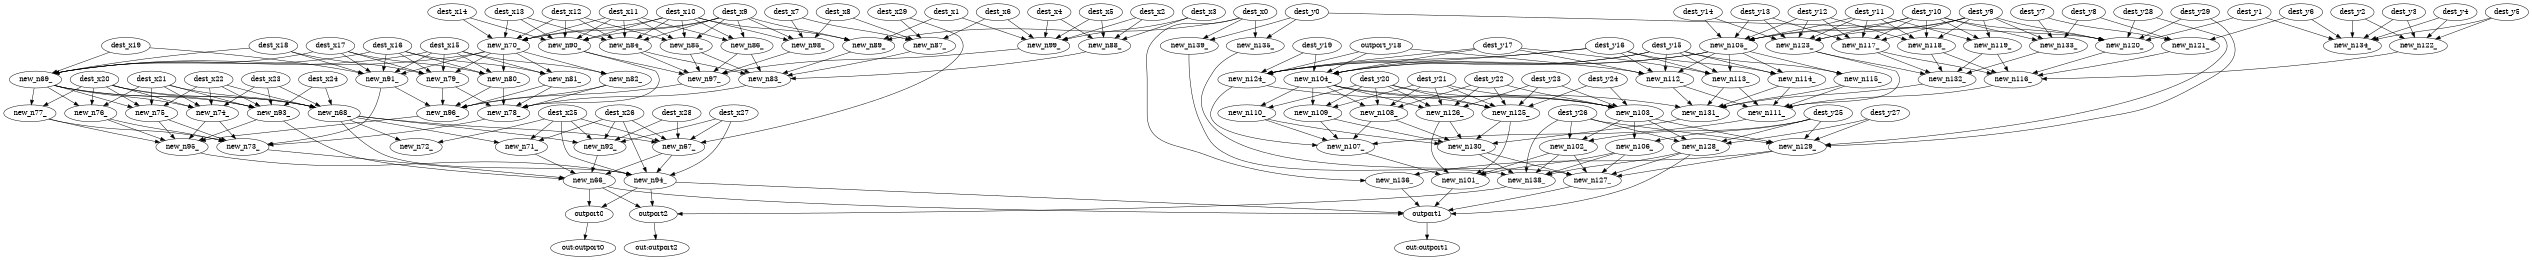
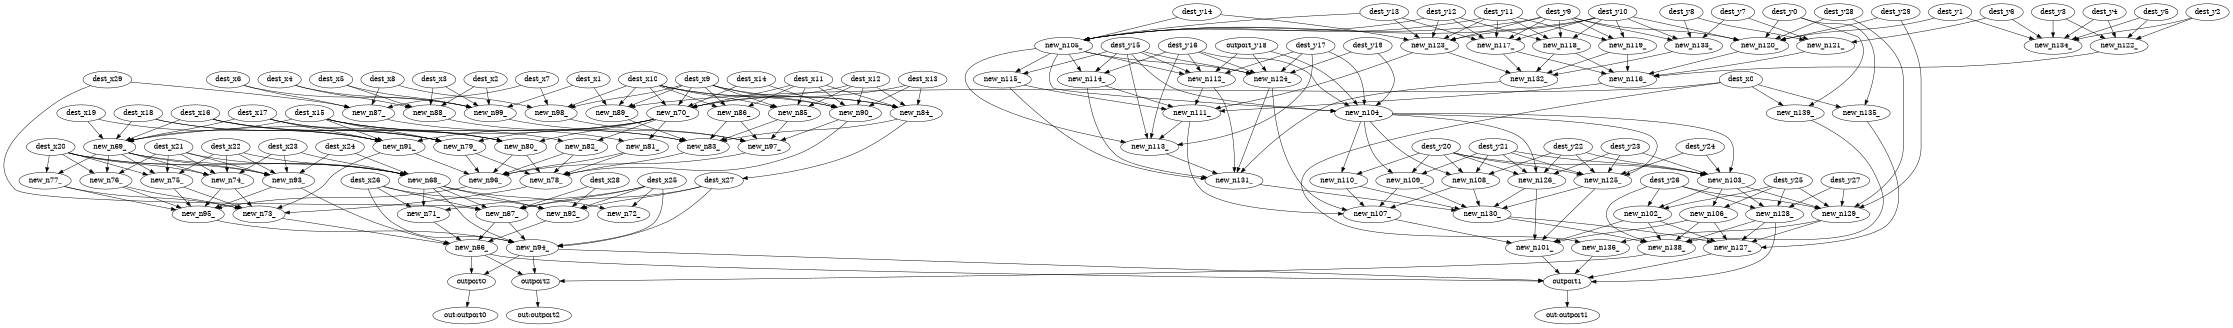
edge "dest_x16" -> "new_n81_": removed
edge "new_n84_" -> "new_n97_": now "new_n84_" -> "dest_x27"
edge "new_n113_" -> "new_n111_": reversed
